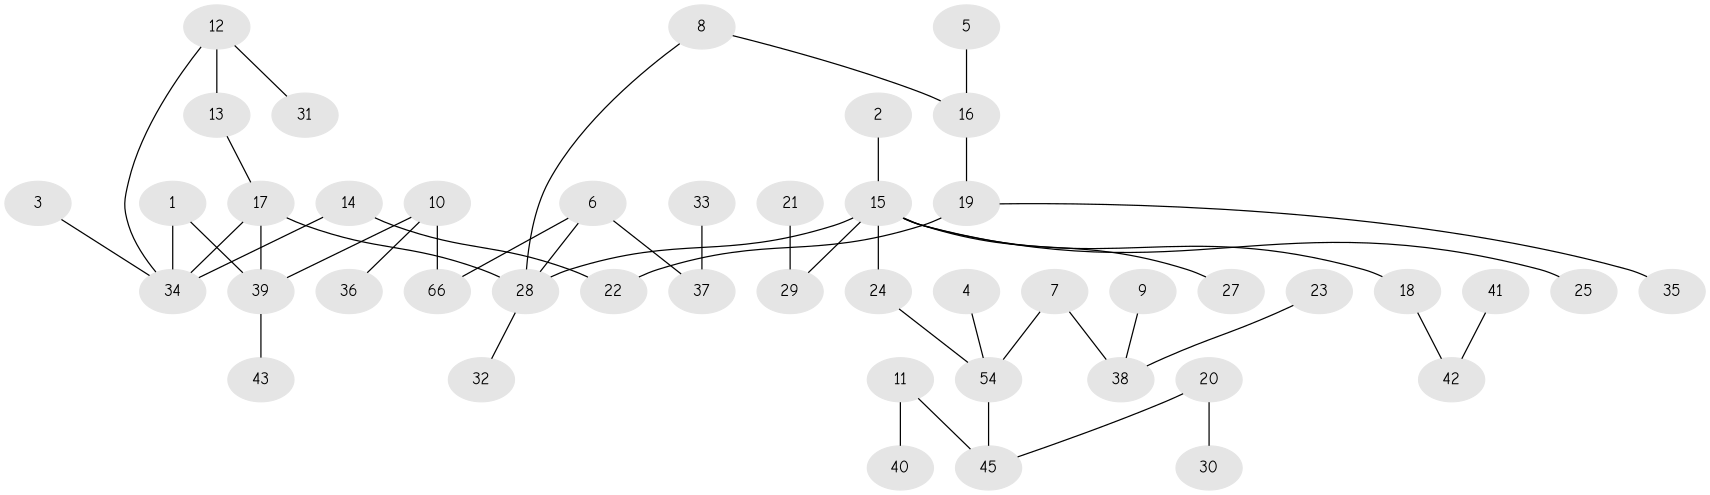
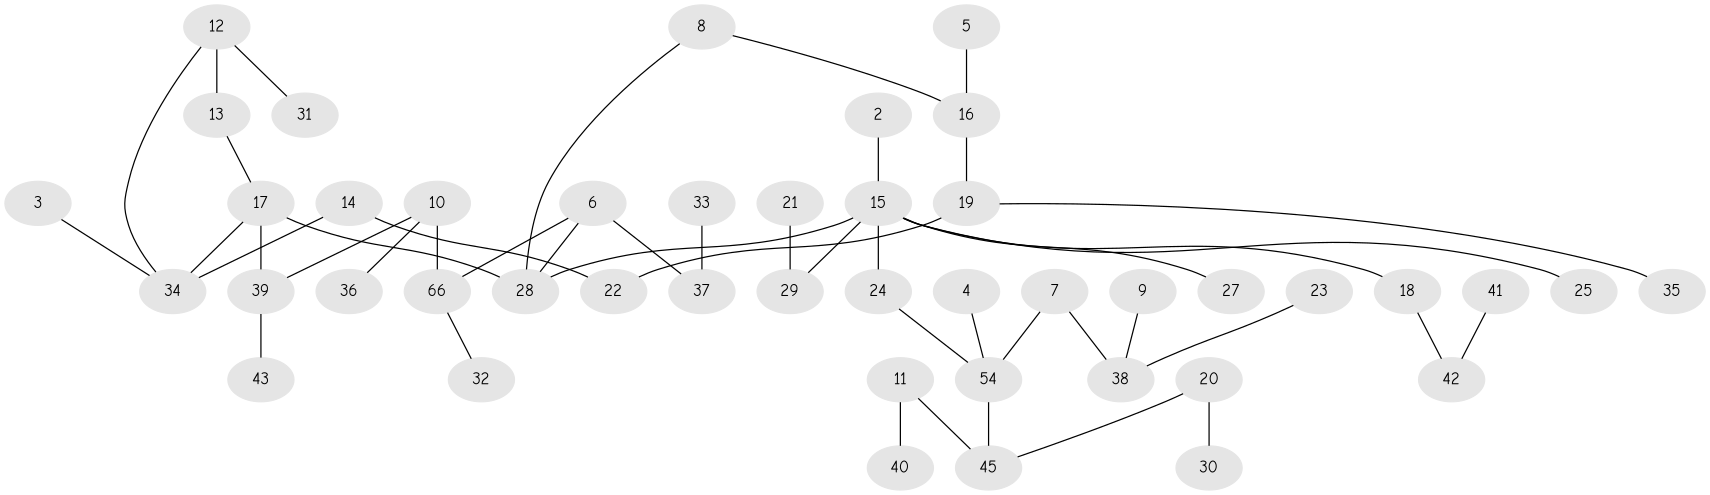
node "1": removed
edge "28" -- "32": now "66" -- "32"
